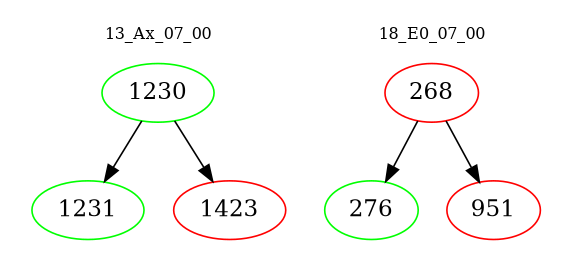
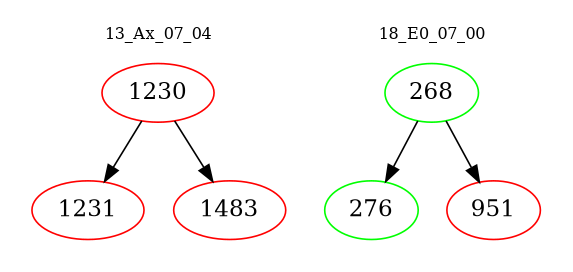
cluster "13_Ax_07_00": label "13_Ax_07_00" -> "13_Ax_07_04"
node "1230": color green -> red
node "268": color red -> green
node "1231": color green -> red
node "1423": label "1423" -> "1483"
